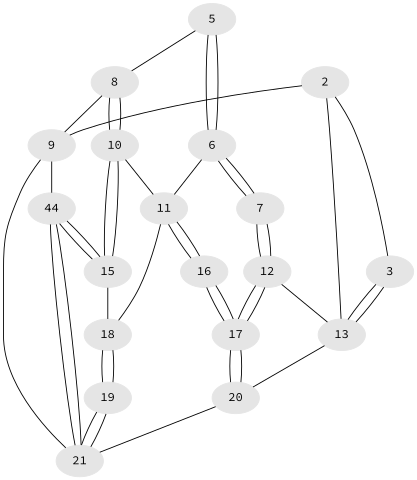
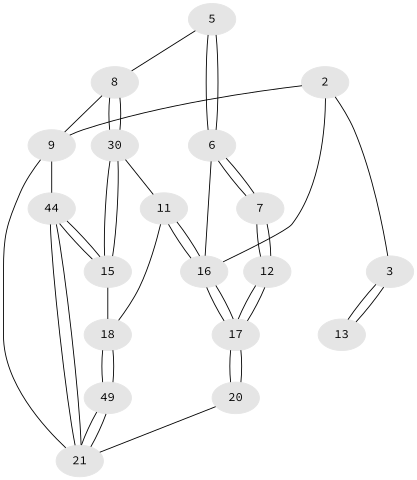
node "10": label "10" -> "30"
edge "6" -- "11": now "6" -- "16"
edge "2" -- "13": now "2" -- "16"
edge "12" -- "13": removed
edge "13" -- "20": removed
node "19": label "19" -> "49"
